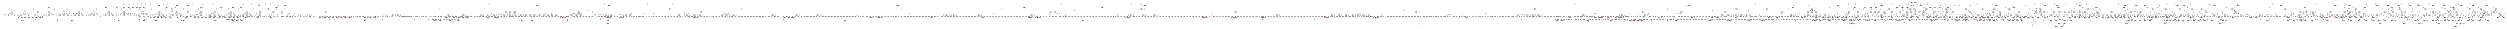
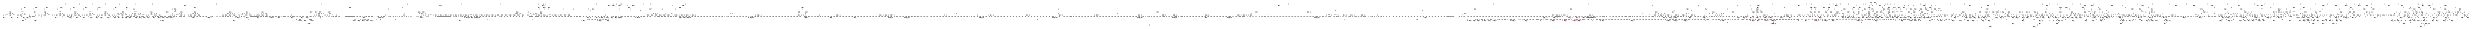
node "Line_20": removed
